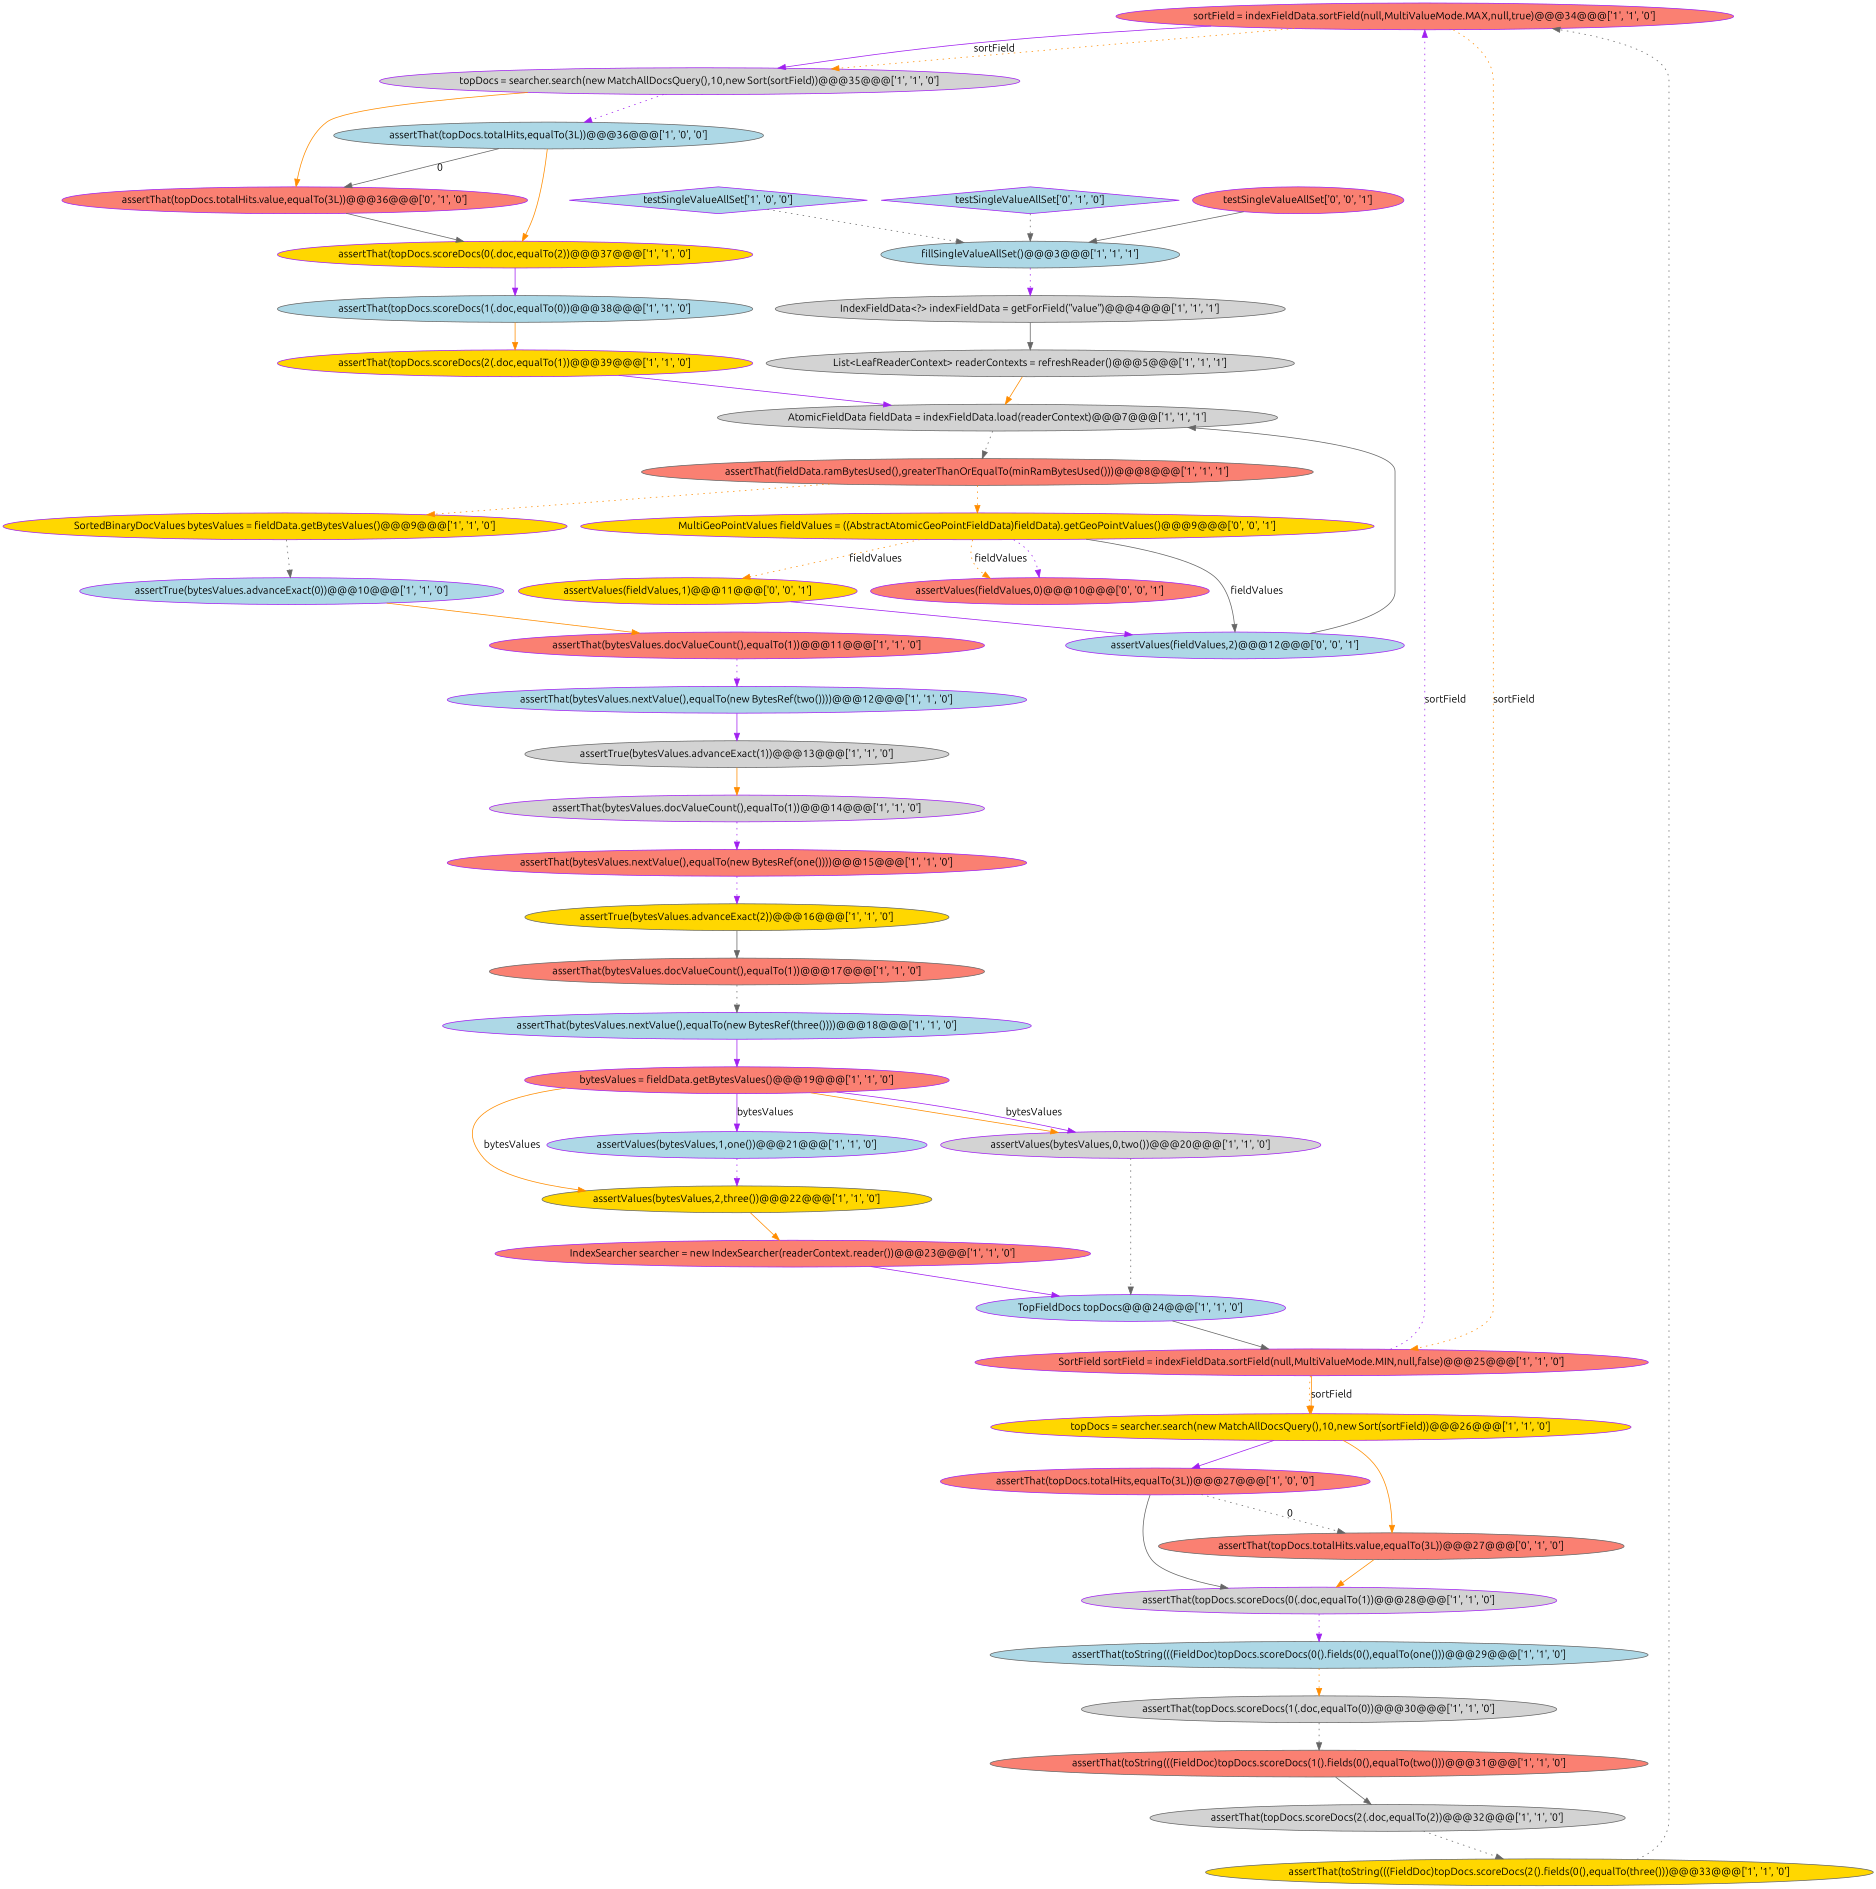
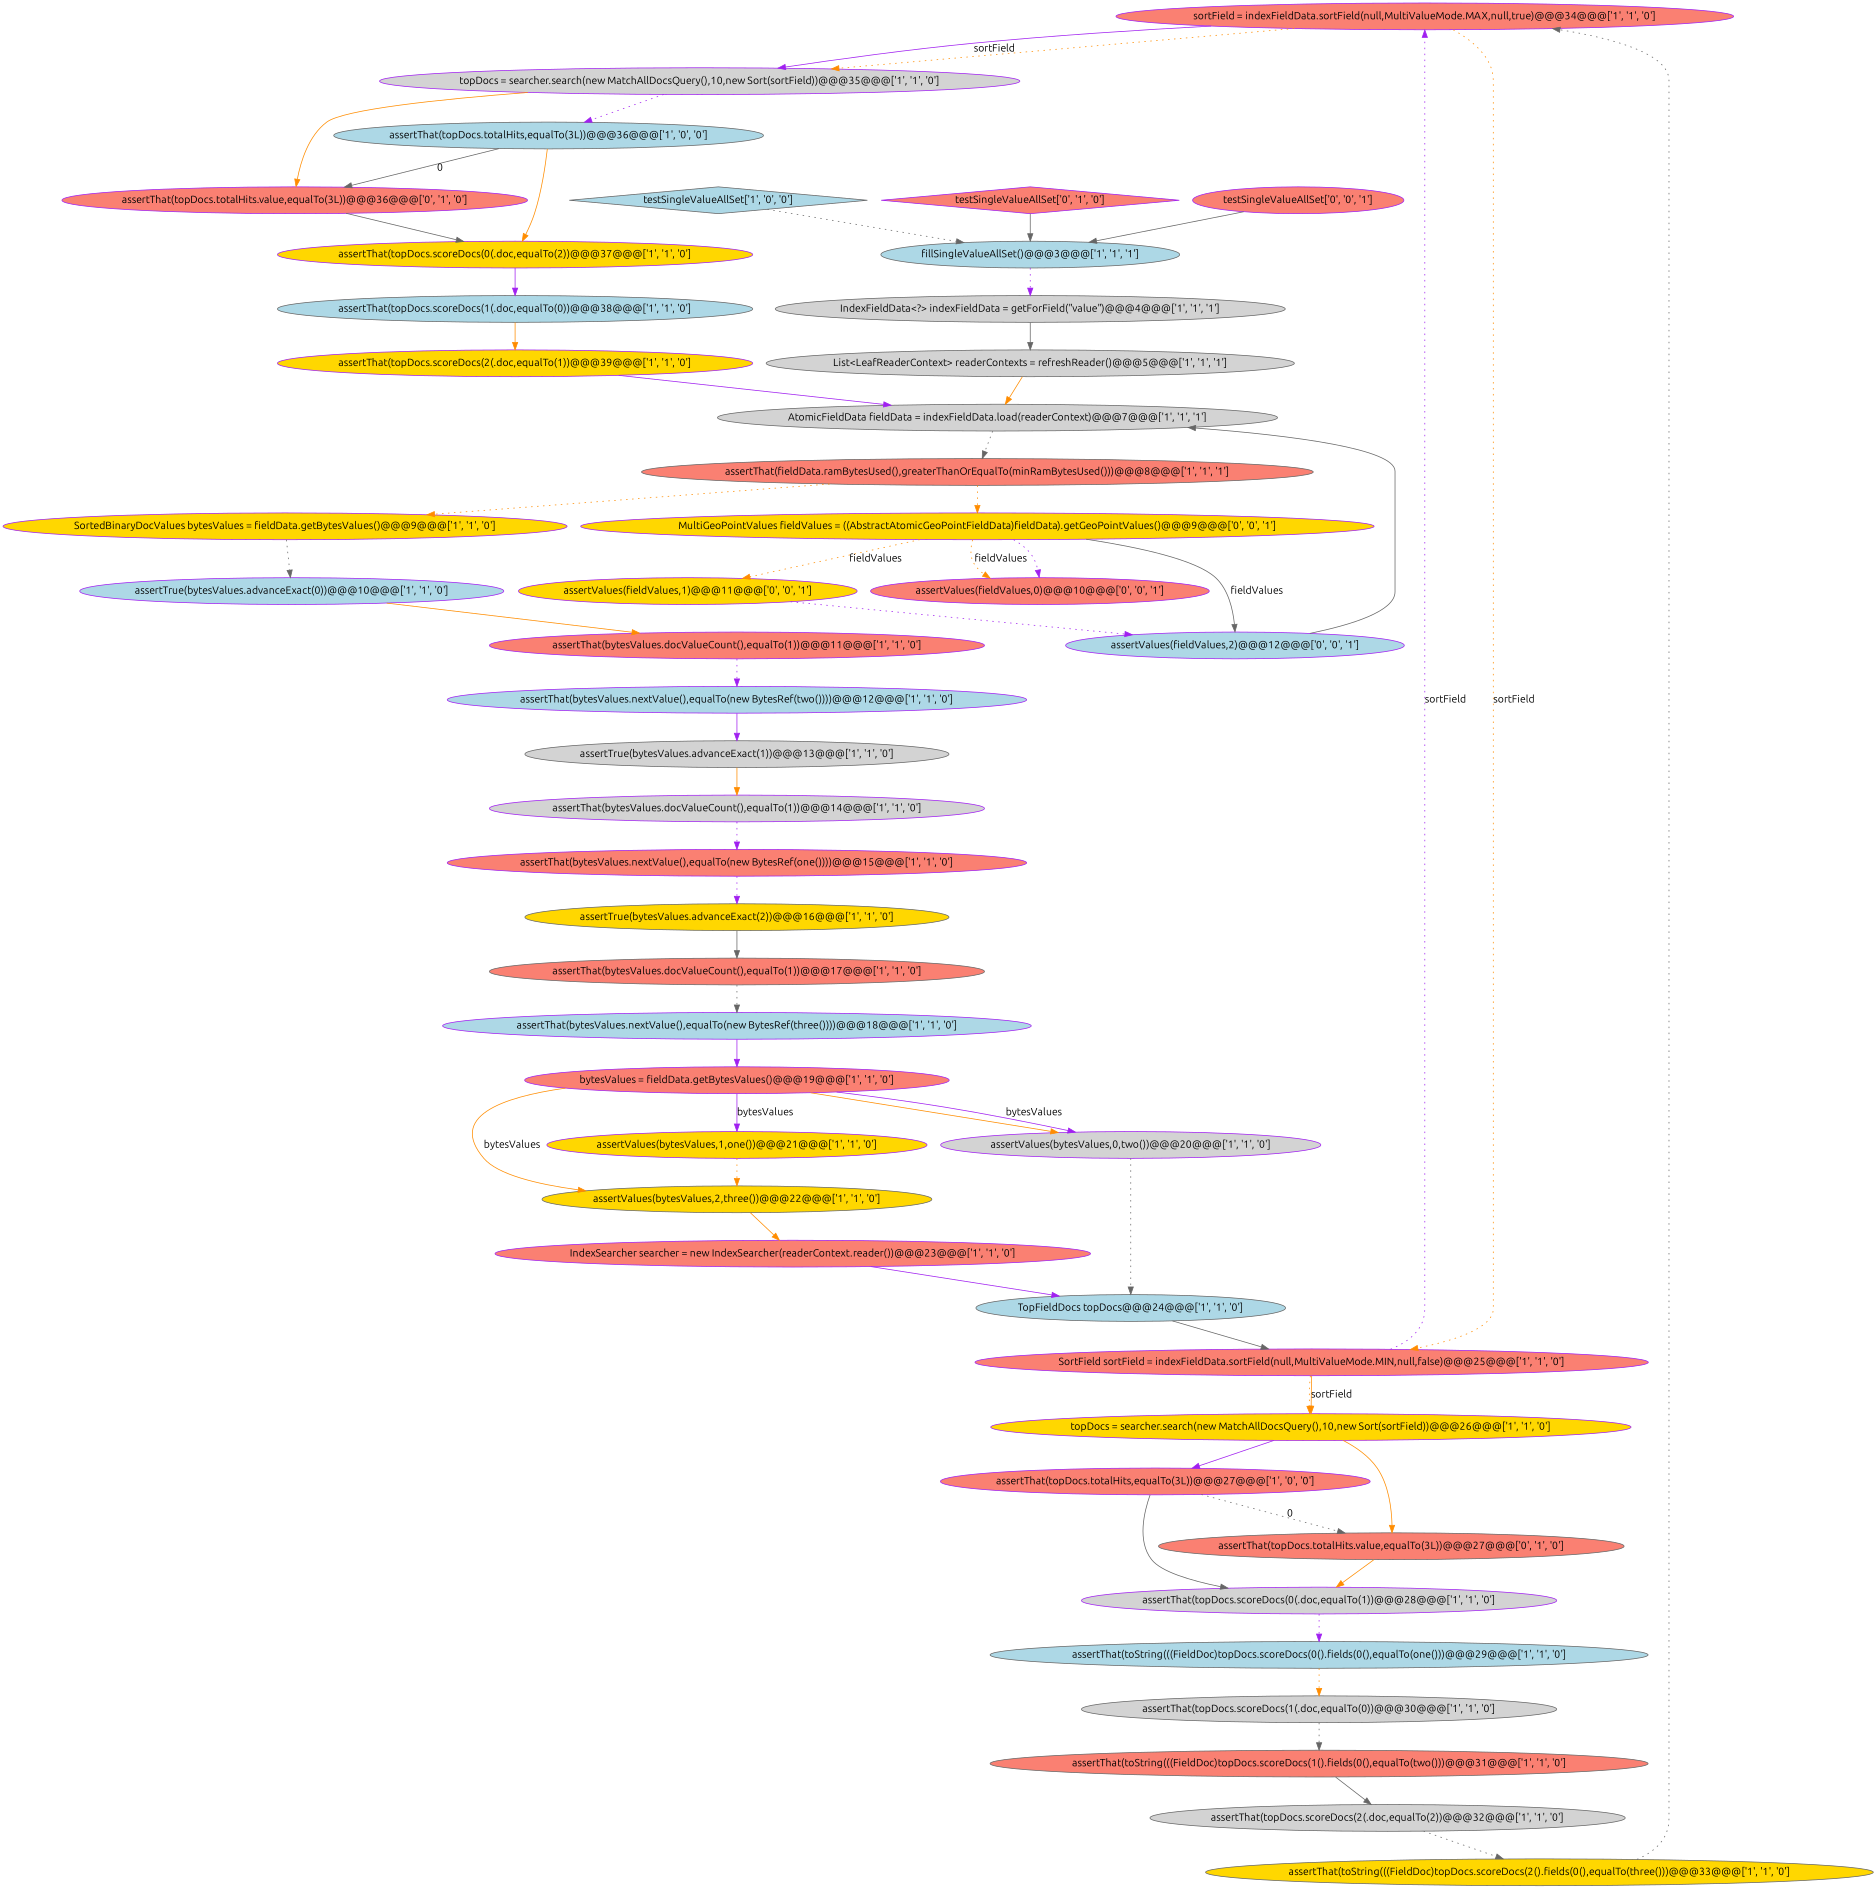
node "testSingleValueAllSet['1', '0', '0']": color purple -> gray40
node "testSingleValueAllSet['0', '1', '0']": fillcolor lightblue -> salmon
edge "testSingleValueAllSet['0', '1', '0']" -> "fillSingleValueAllSet()@@@3@@@['1', '1', '1']": style dotted -> solid
edge "assertValues(fieldValues,1)@@@11@@@['0', '0', '1']" -> "assertValues(fieldValues,2)@@@12@@@['0', '0', '1']": style solid -> dotted
node "assertValues(bytesValues,1,one())@@@21@@@['1', '1', '0']": fillcolor lightblue -> gold
edge "assertValues(bytesValues,1,one())@@@21@@@['1', '1', '0']" -> "assertValues(bytesValues,2,three())@@@22@@@['1', '1', '0']": color purple -> darkorange
node "TopFieldDocs topDocs@@@24@@@['1', '1', '0']": color purple -> gray40
